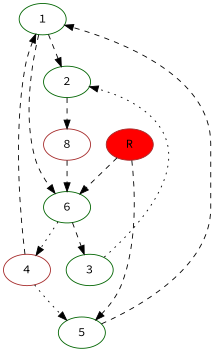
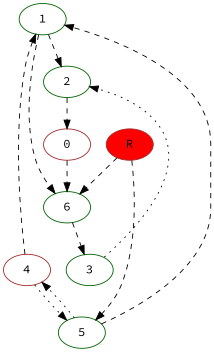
node "8": label "8" -> "0"
edge "6" -> "4": now "5" -> "4"
